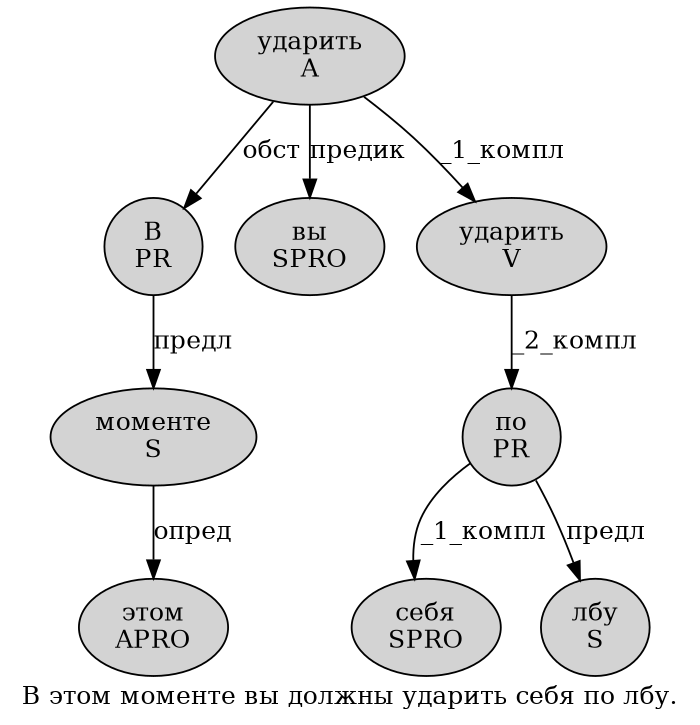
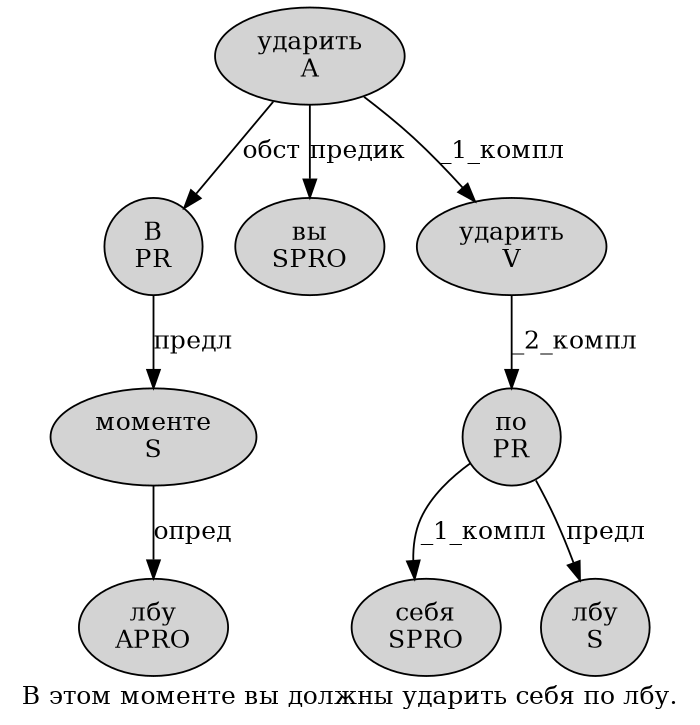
node "этом APRO": label "этом APRO" -> "лбу APRO"
